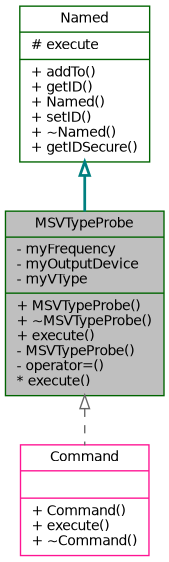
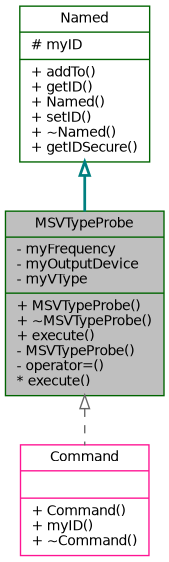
node "Named": text "# execute" -> "# myID"
node "Command": text "+ execute()" -> "+ myID()"
